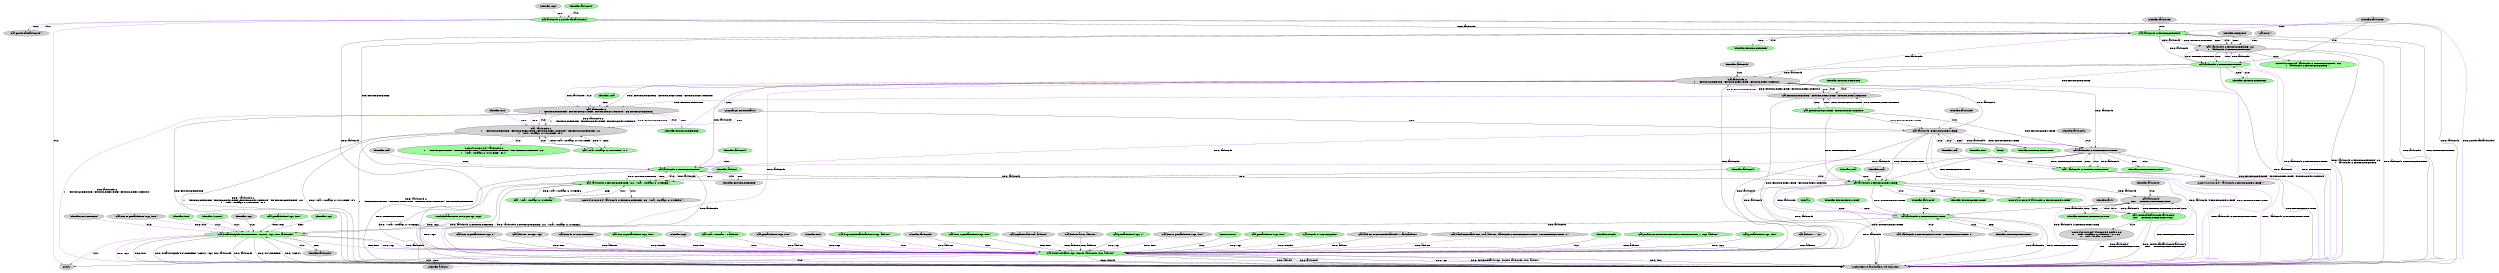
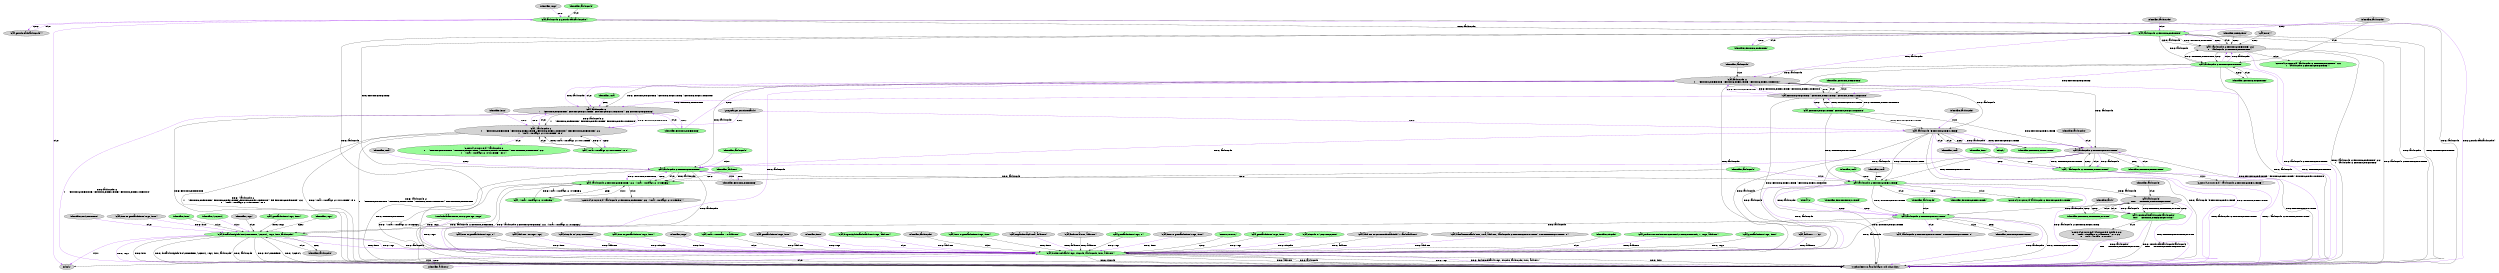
edge "(JumpTarget,continue_fault:)" -> "(Call,fault_code |= FAULT_CODE_WRITE)": color black -> purple
